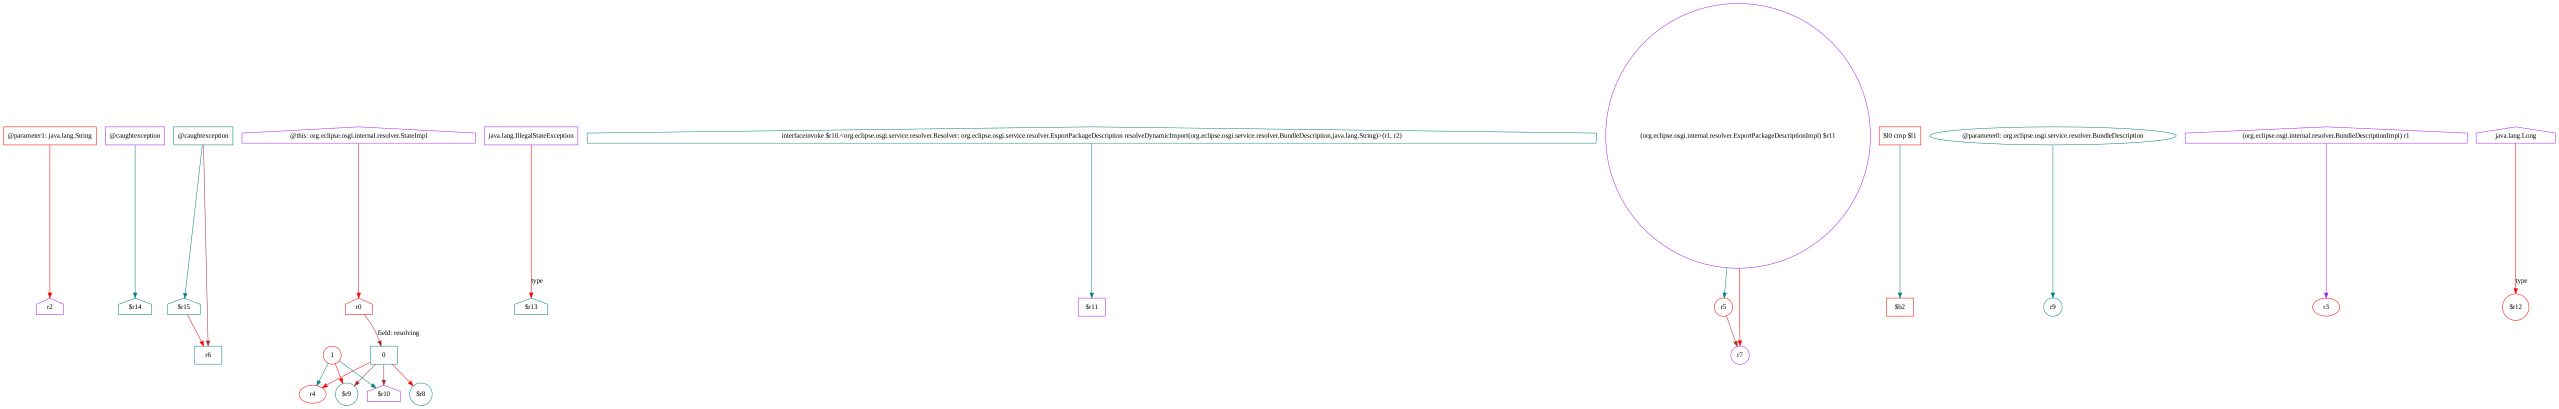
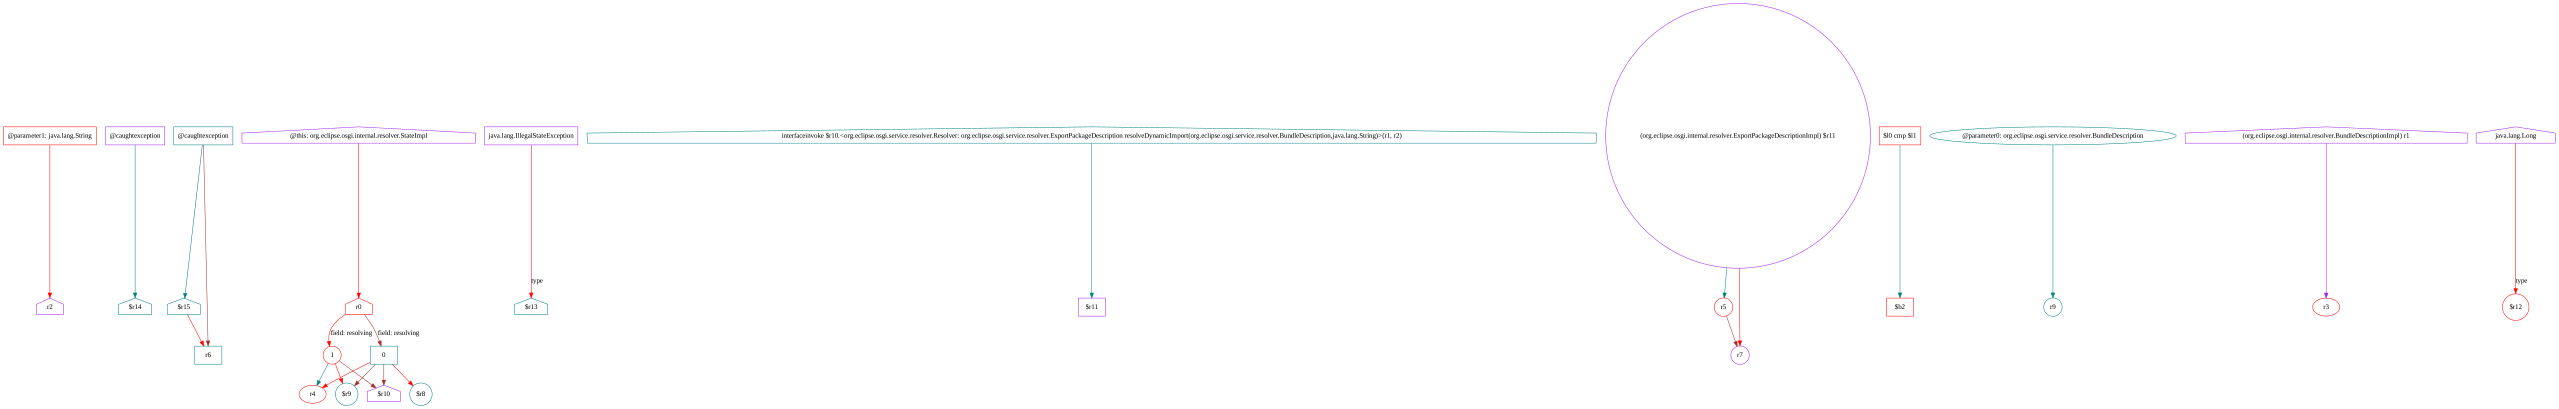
edge "r0" -> "1": added, label "field: resolving"
edge "1" -> "$r10": color teal -> brown
